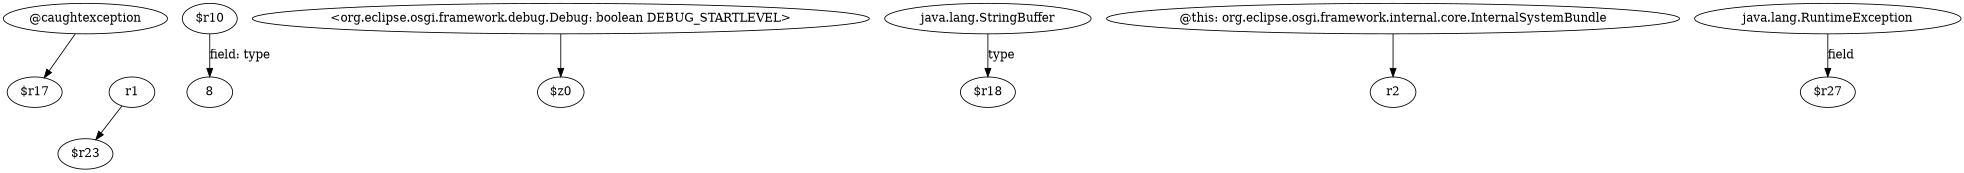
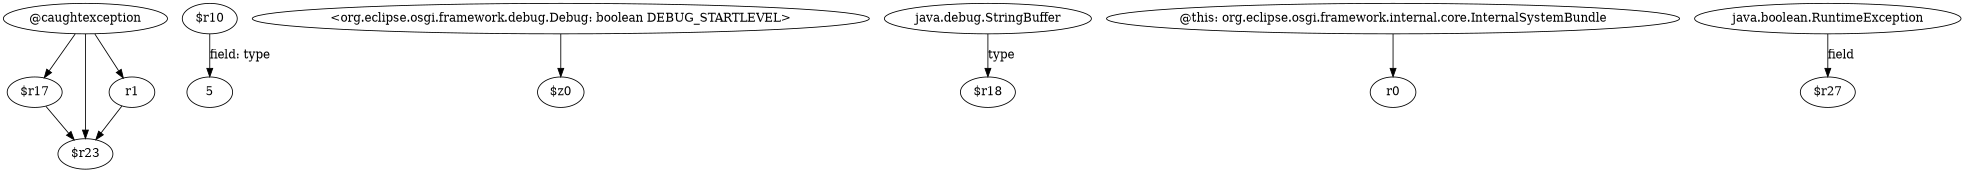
node "java.lang.StringBuffer": label "java.lang.StringBuffer" -> "java.debug.StringBuffer"
node "java.lang.RuntimeException": label "java.lang.RuntimeException" -> "java.boolean.RuntimeException"
edge "@caughtexception" -> "r1": added
edge "@caughtexception" -> "$r23": added
node "8": label "8" -> "5"
node "r2": label "r2" -> "r0"
edge "$r17" -> "$r23": added
